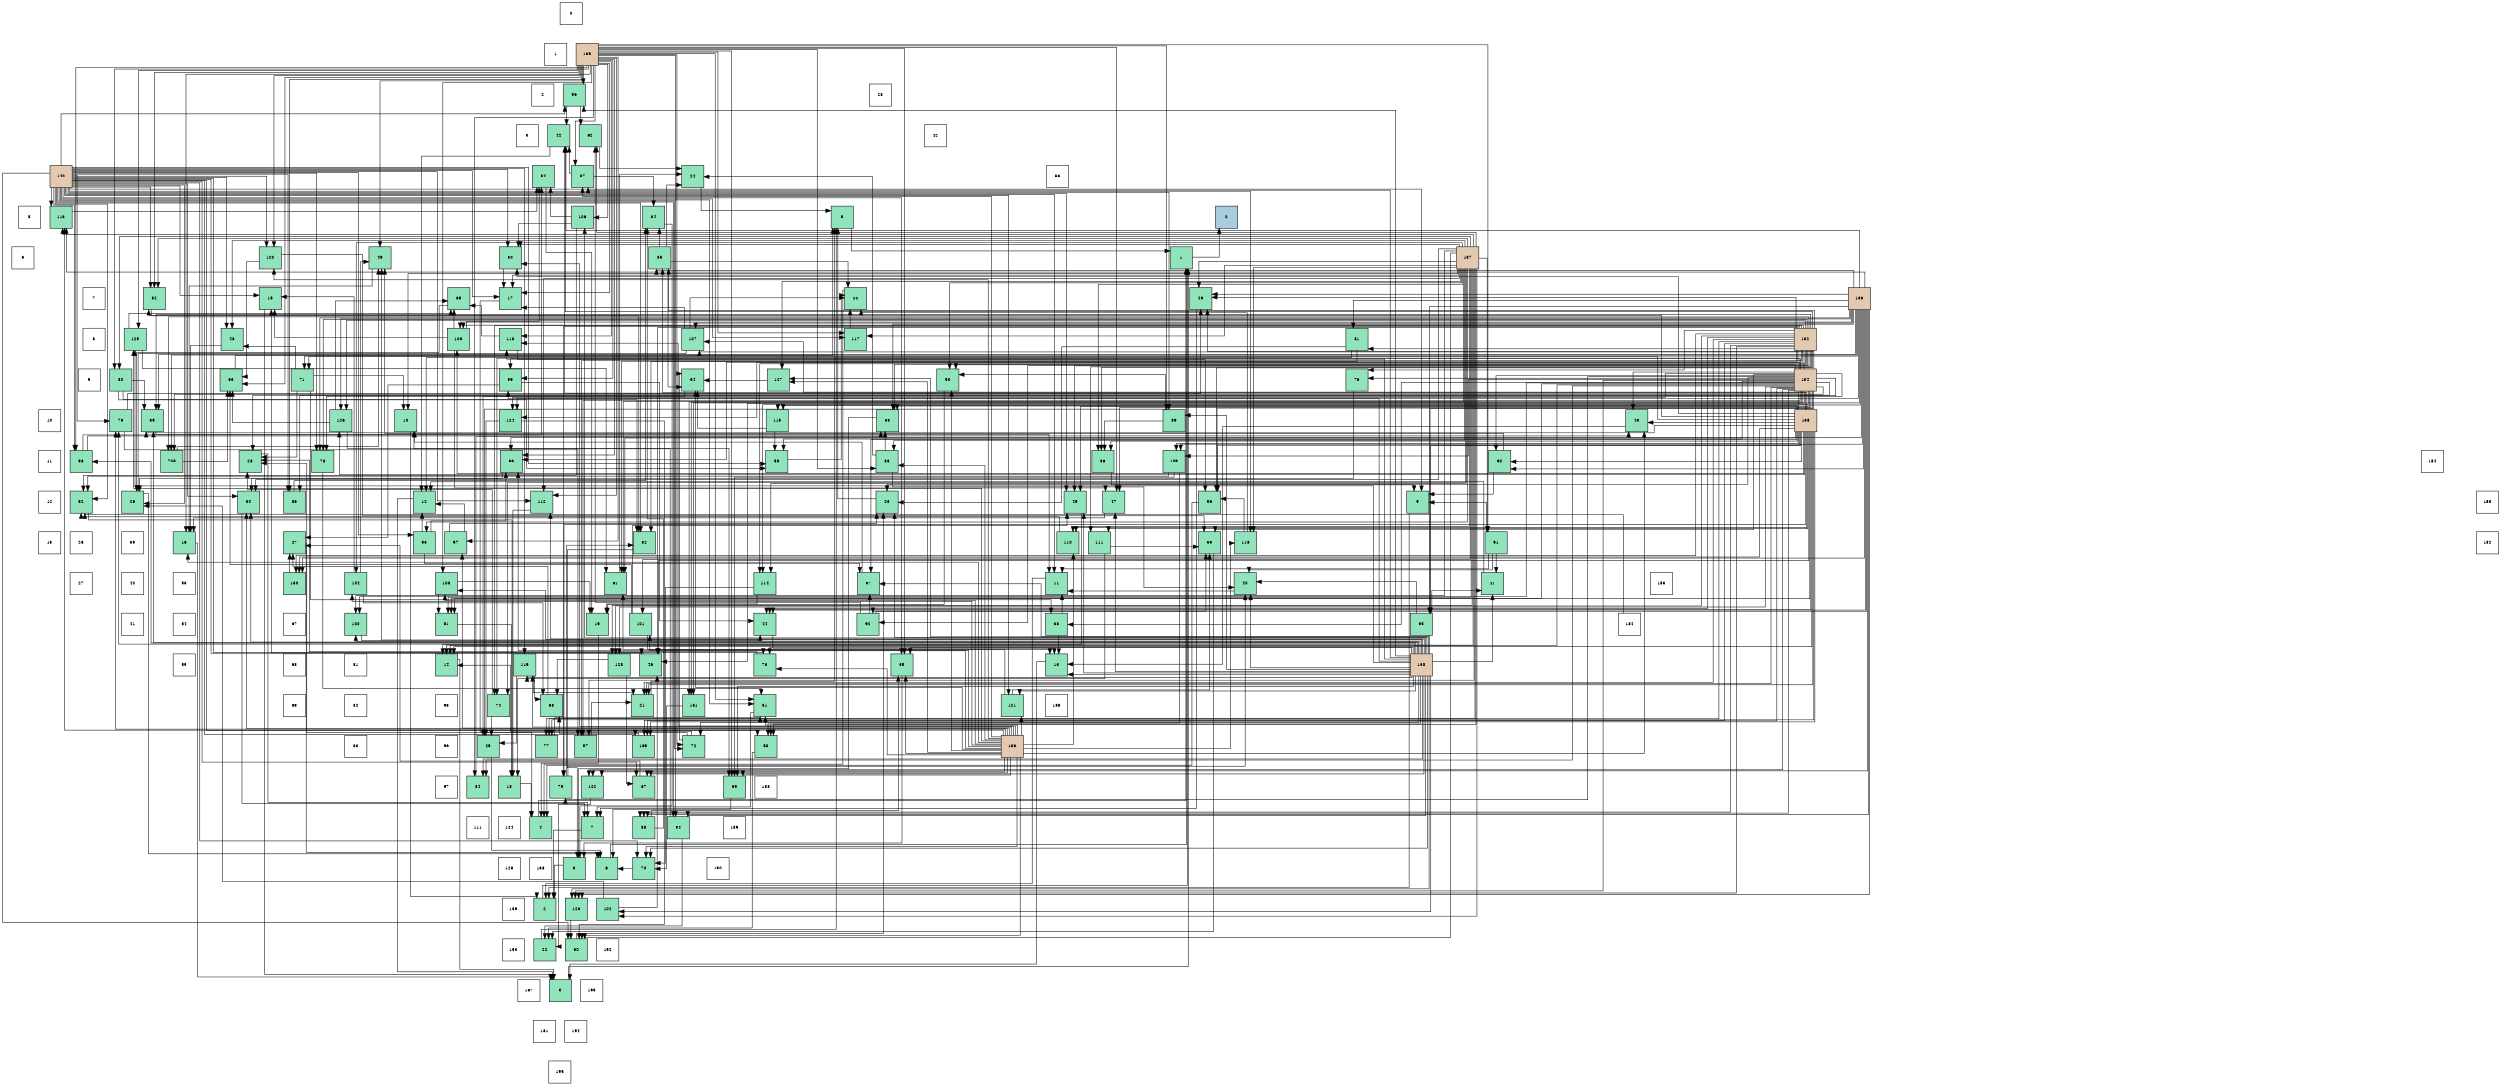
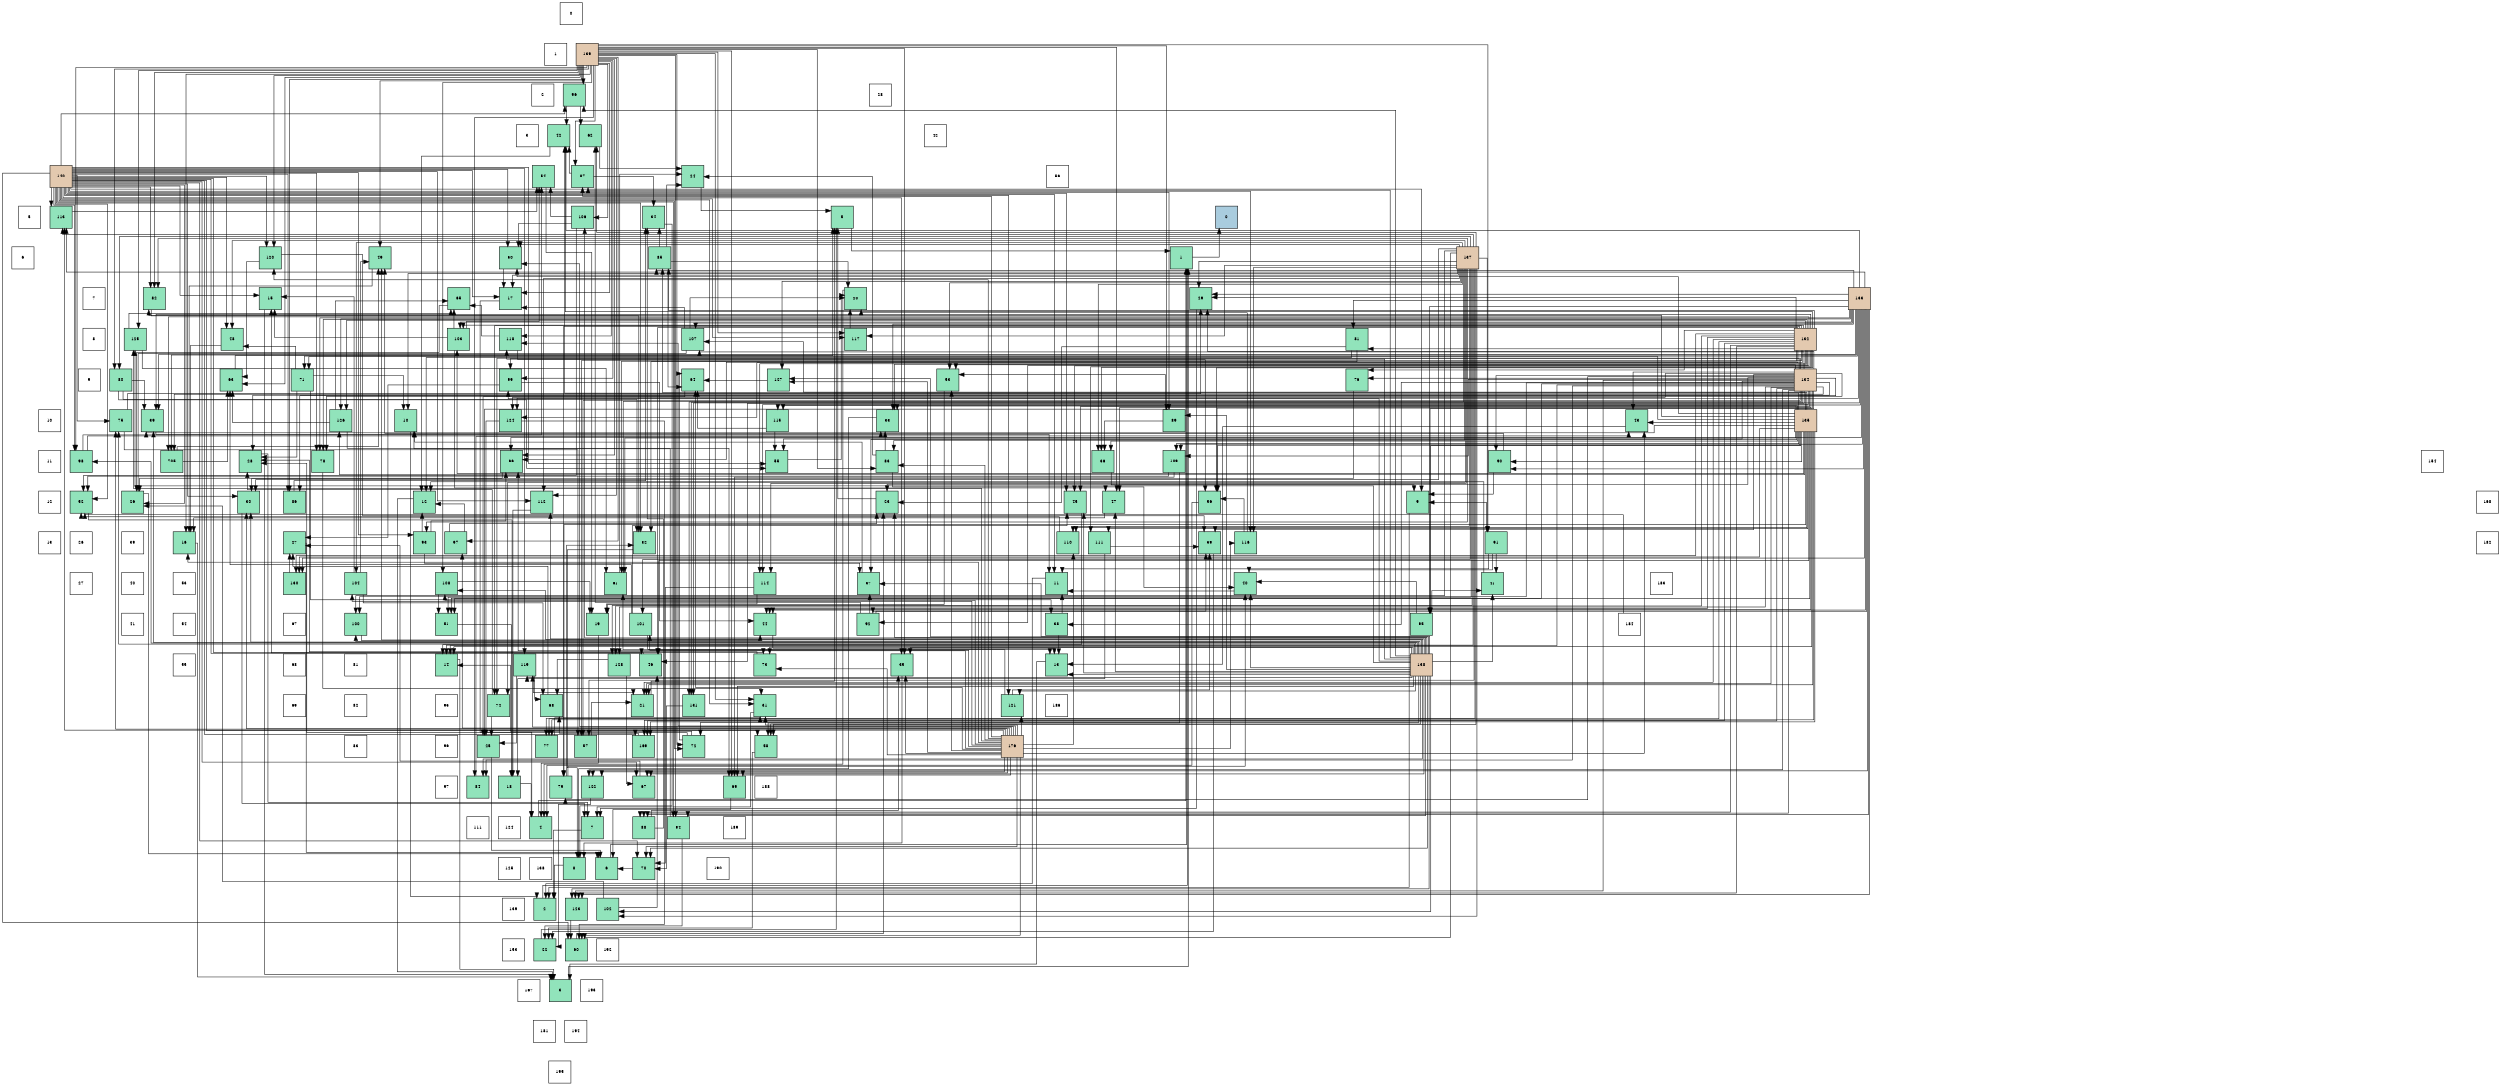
node "136": label "136" -> "176"
